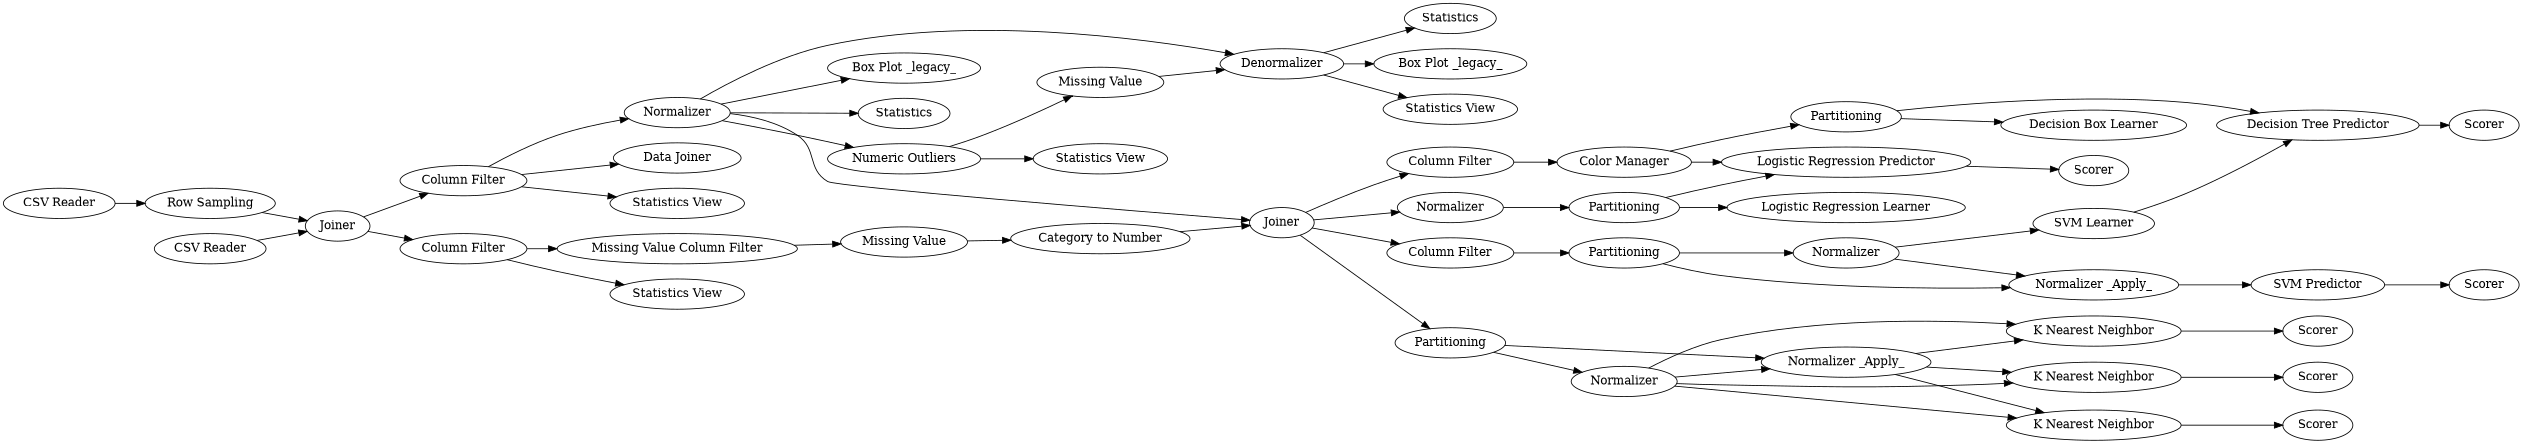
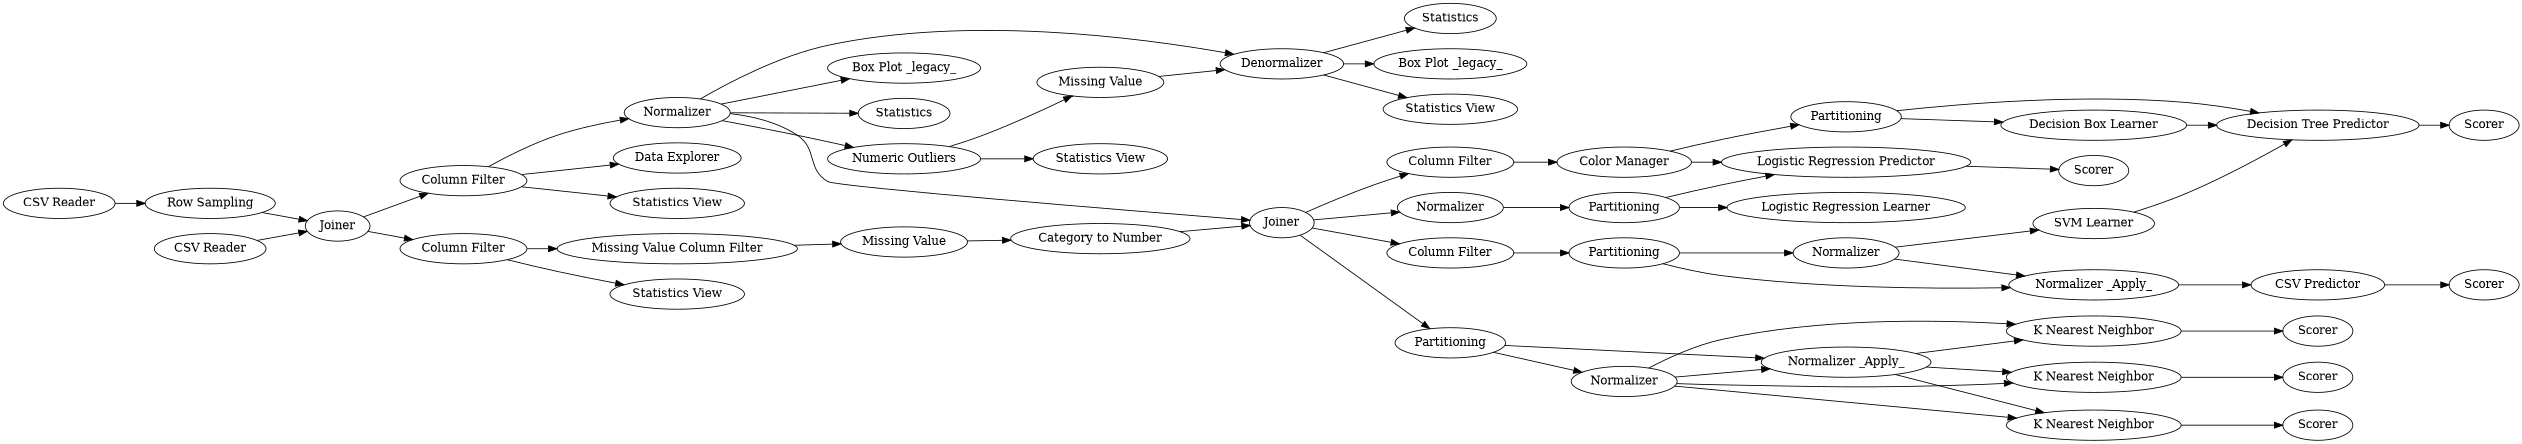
edge "Decision Box Learner" -> "Decision Tree Predictor": added
node "Data Joiner": label "Data Joiner" -> "Data Explorer"
node "SVM Predictor": label "SVM Predictor" -> "CSV Predictor"
